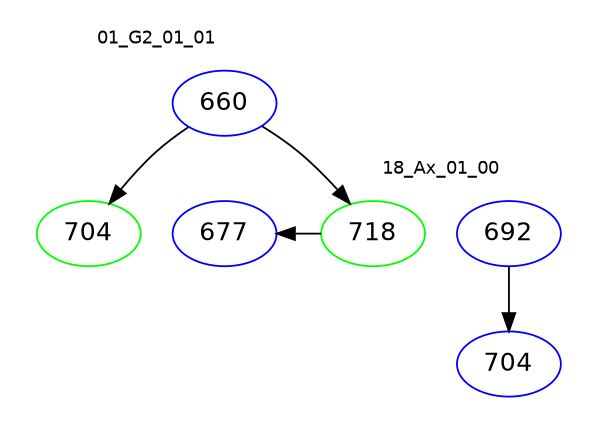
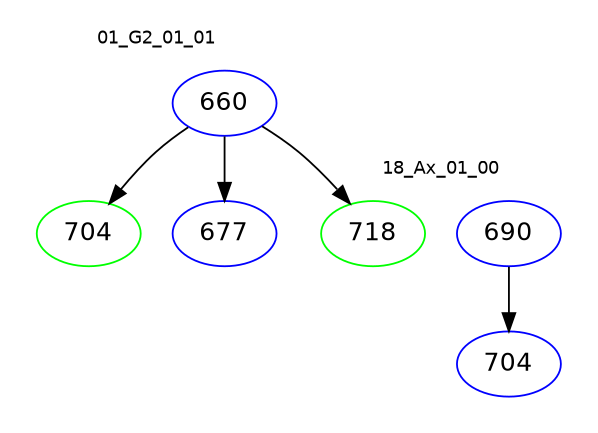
edge "718" -> "677": now "660" -> "677"
node "692": label "692" -> "690"
